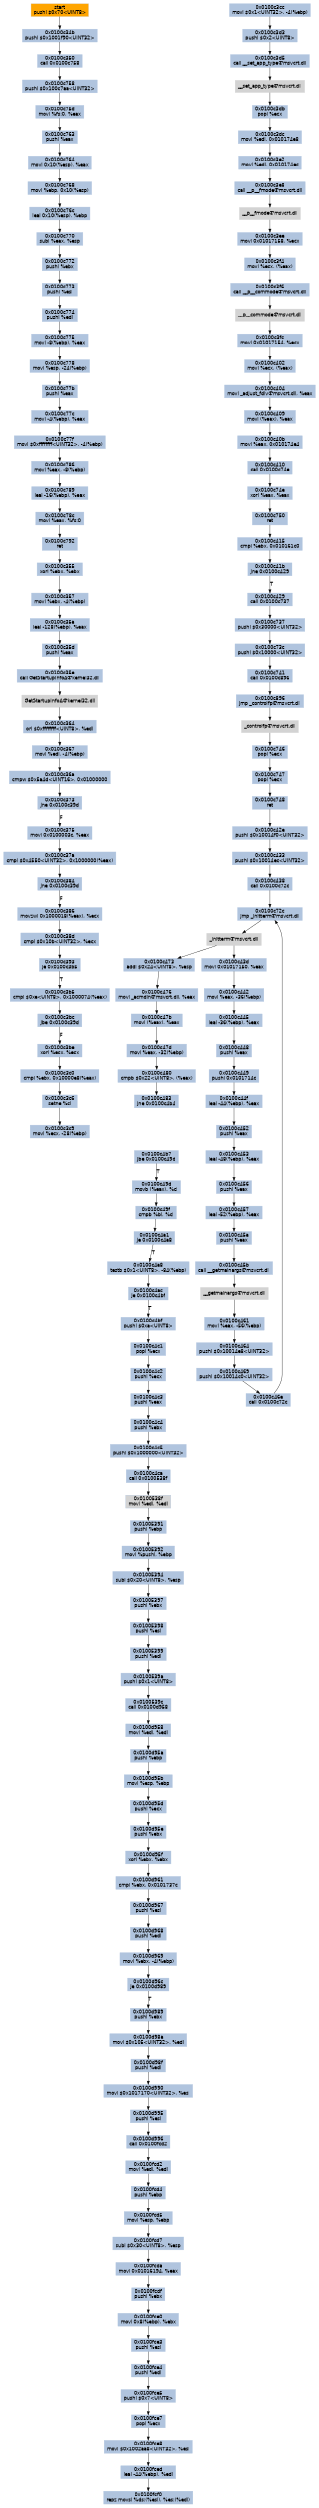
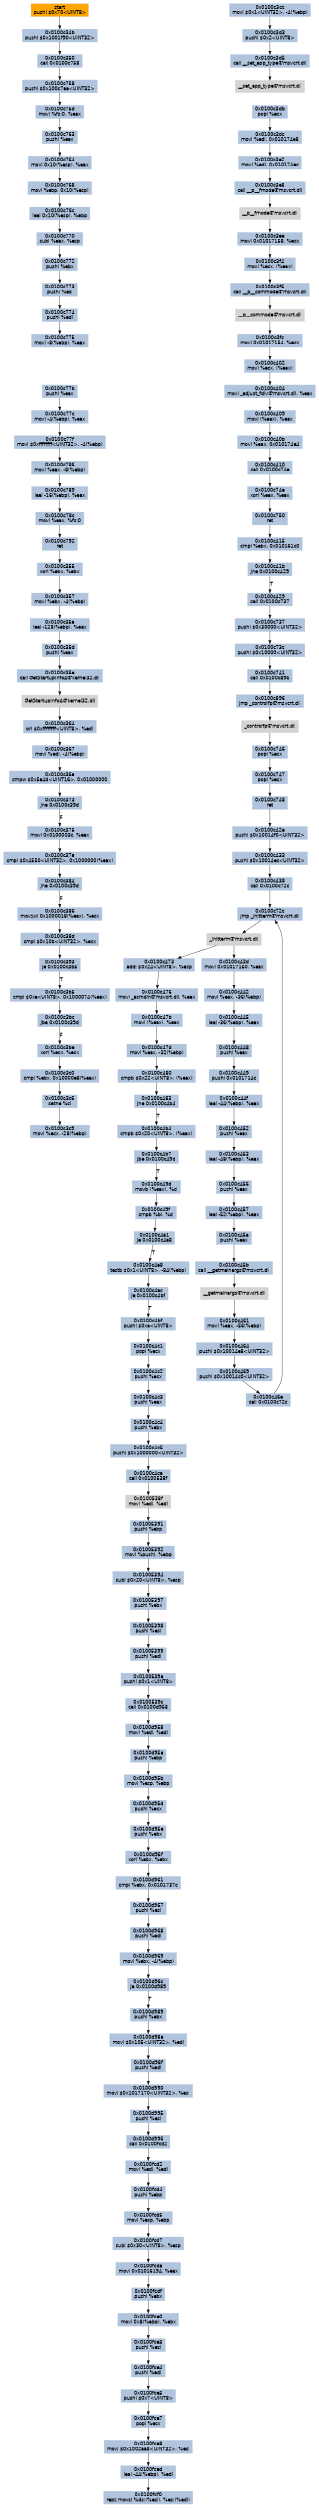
edge "__set_app_type@msvcrt.dll" -> "0x0100c3db popl %ecx": removed
node "0x0100c778 movl %esp, -24(%ebp)": removed
node "0x0100c4b4 cmpb $0x20<UINT8>, (%eax)": added
